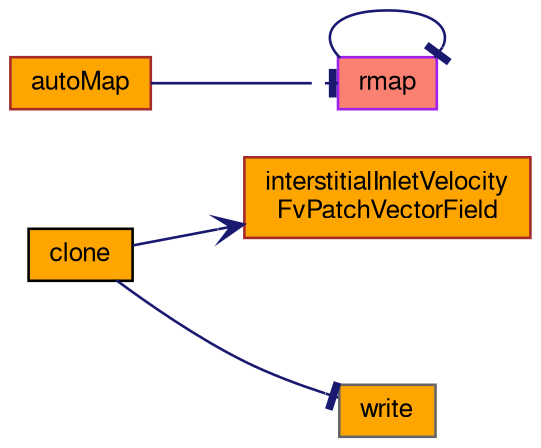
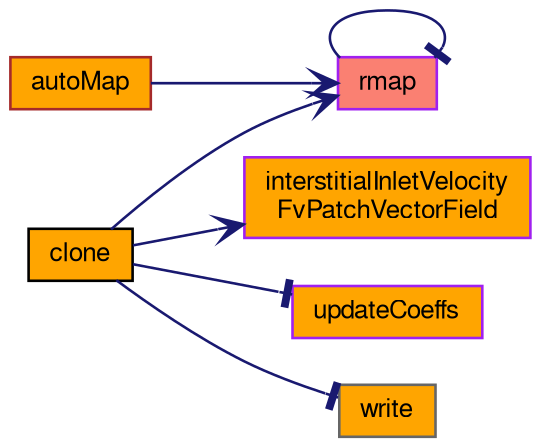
edge "autoMap" -> "rmap": arrowhead tee -> vee
edge "clone" -> "rmap": added
node "interstitialInletVelocity FvPatchVectorField": color brown -> purple
node "updateCoeffs": added
